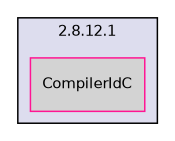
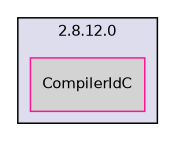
cluster "2.8.12.1": label "2.8.12.1" -> "2.8.12.0"
